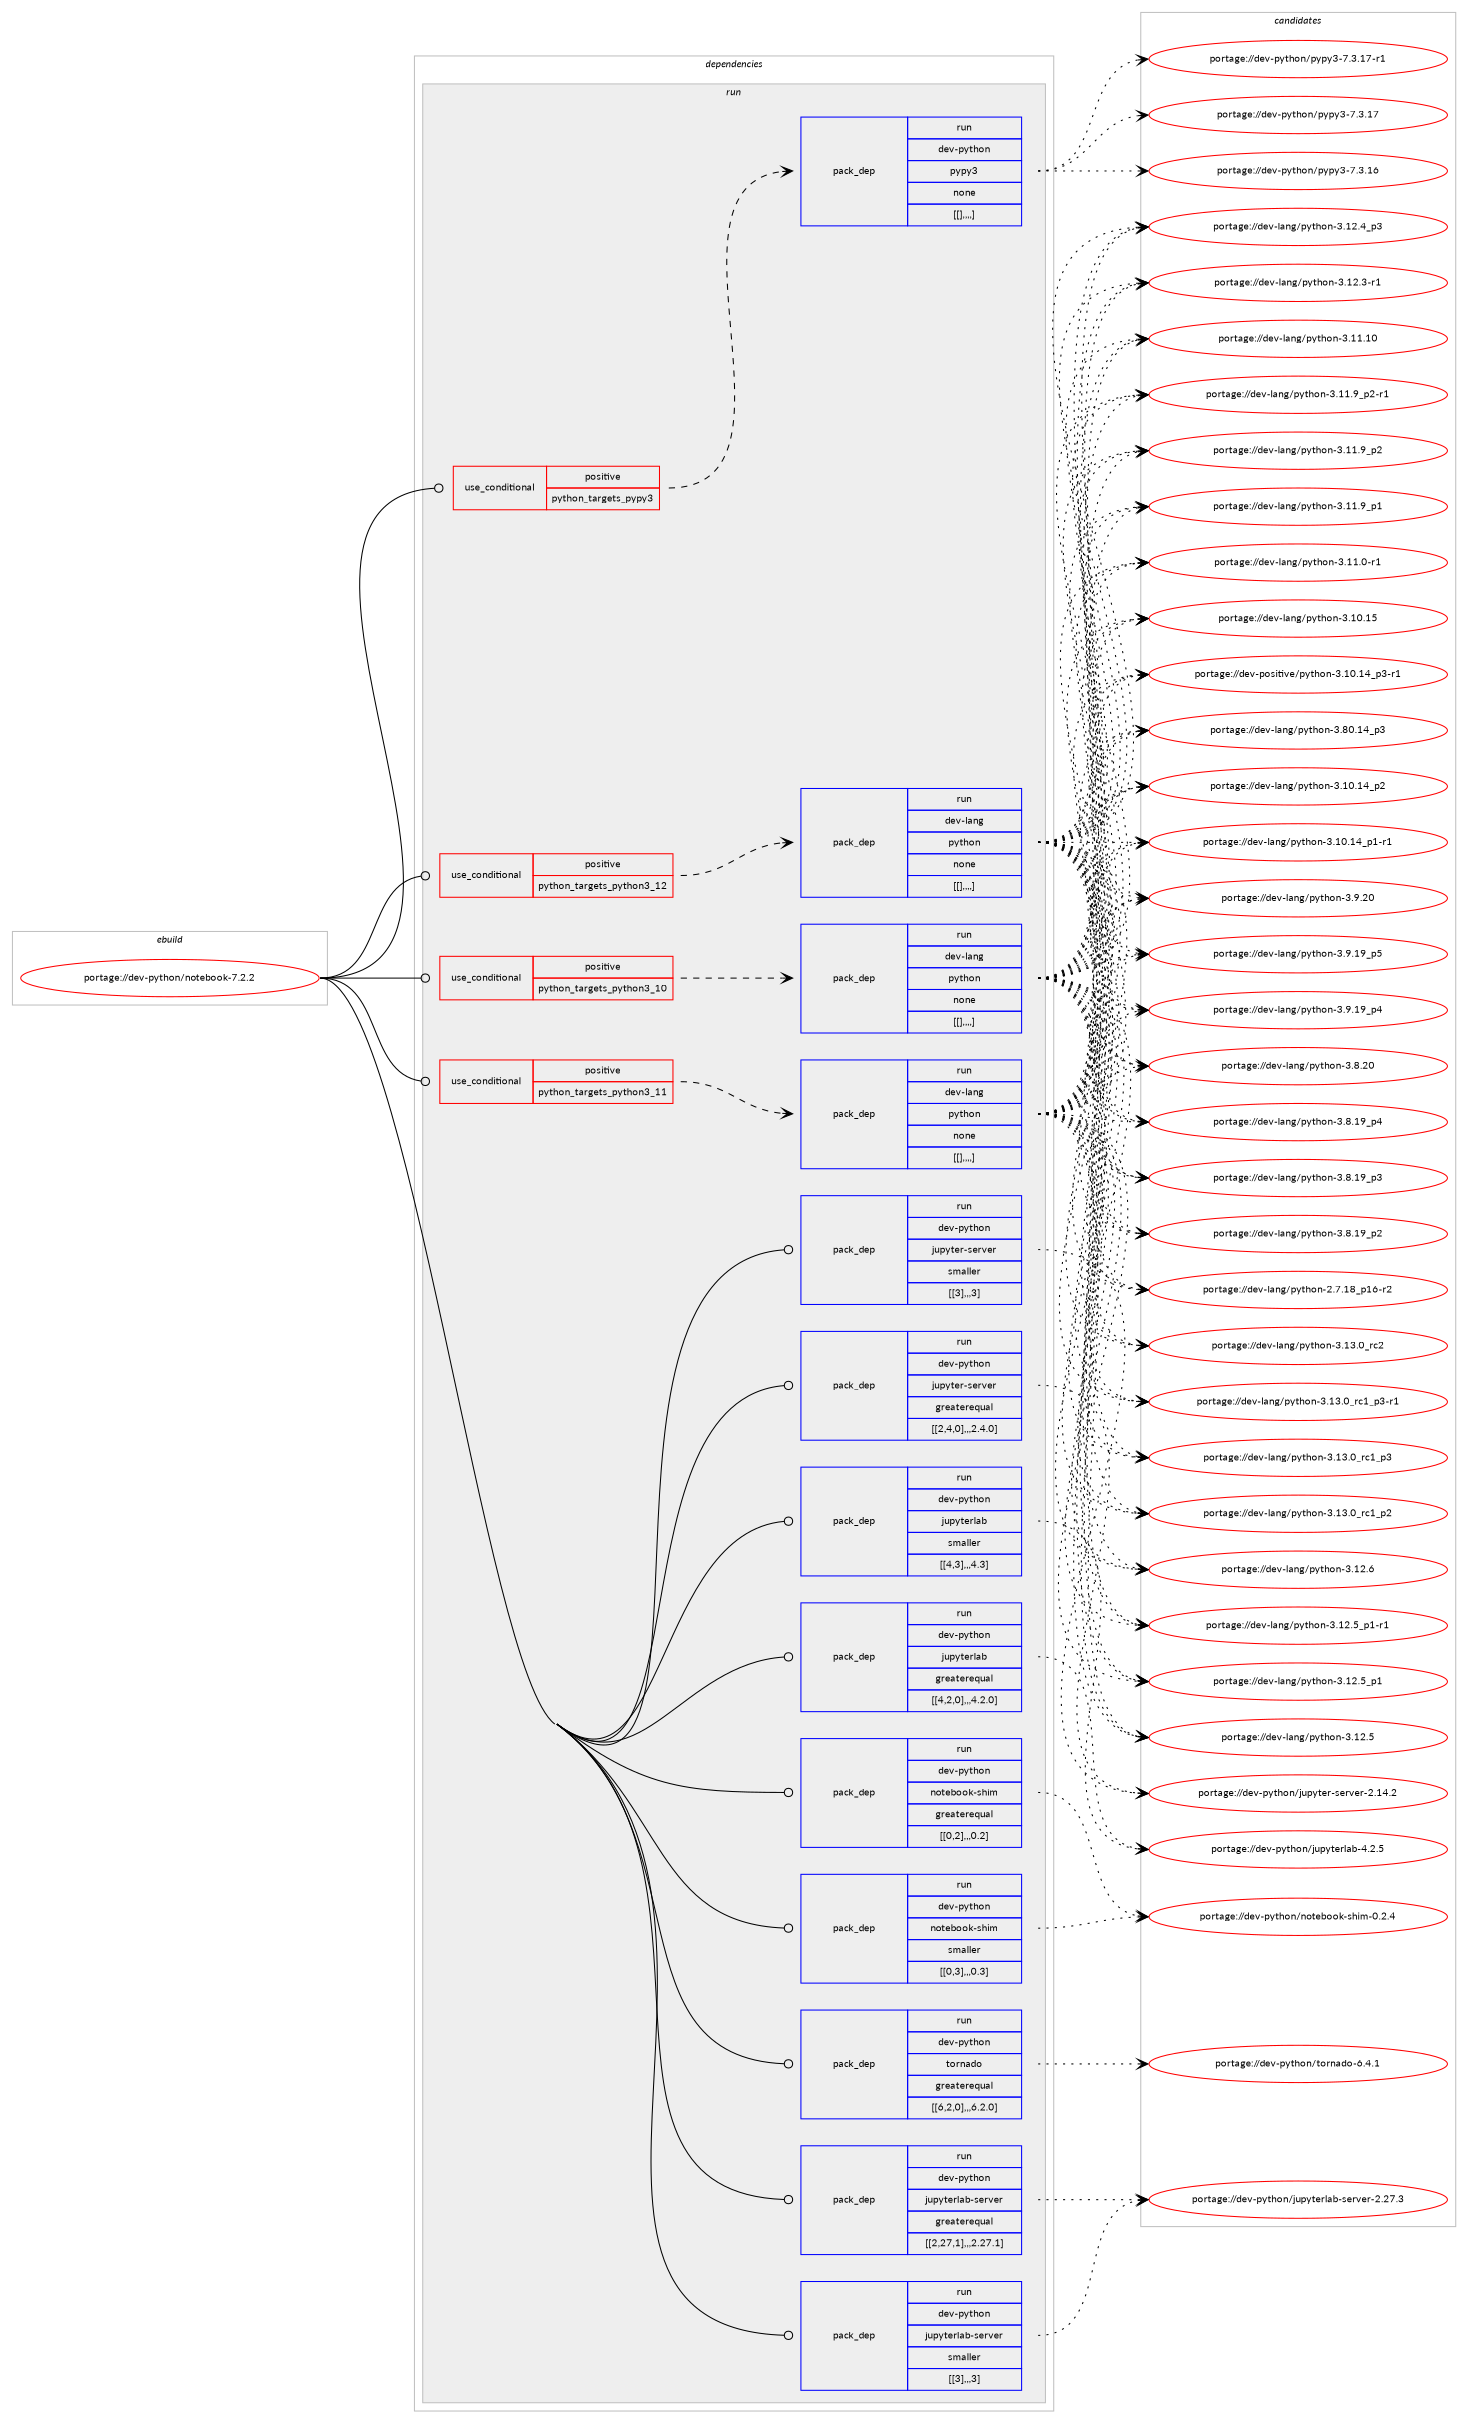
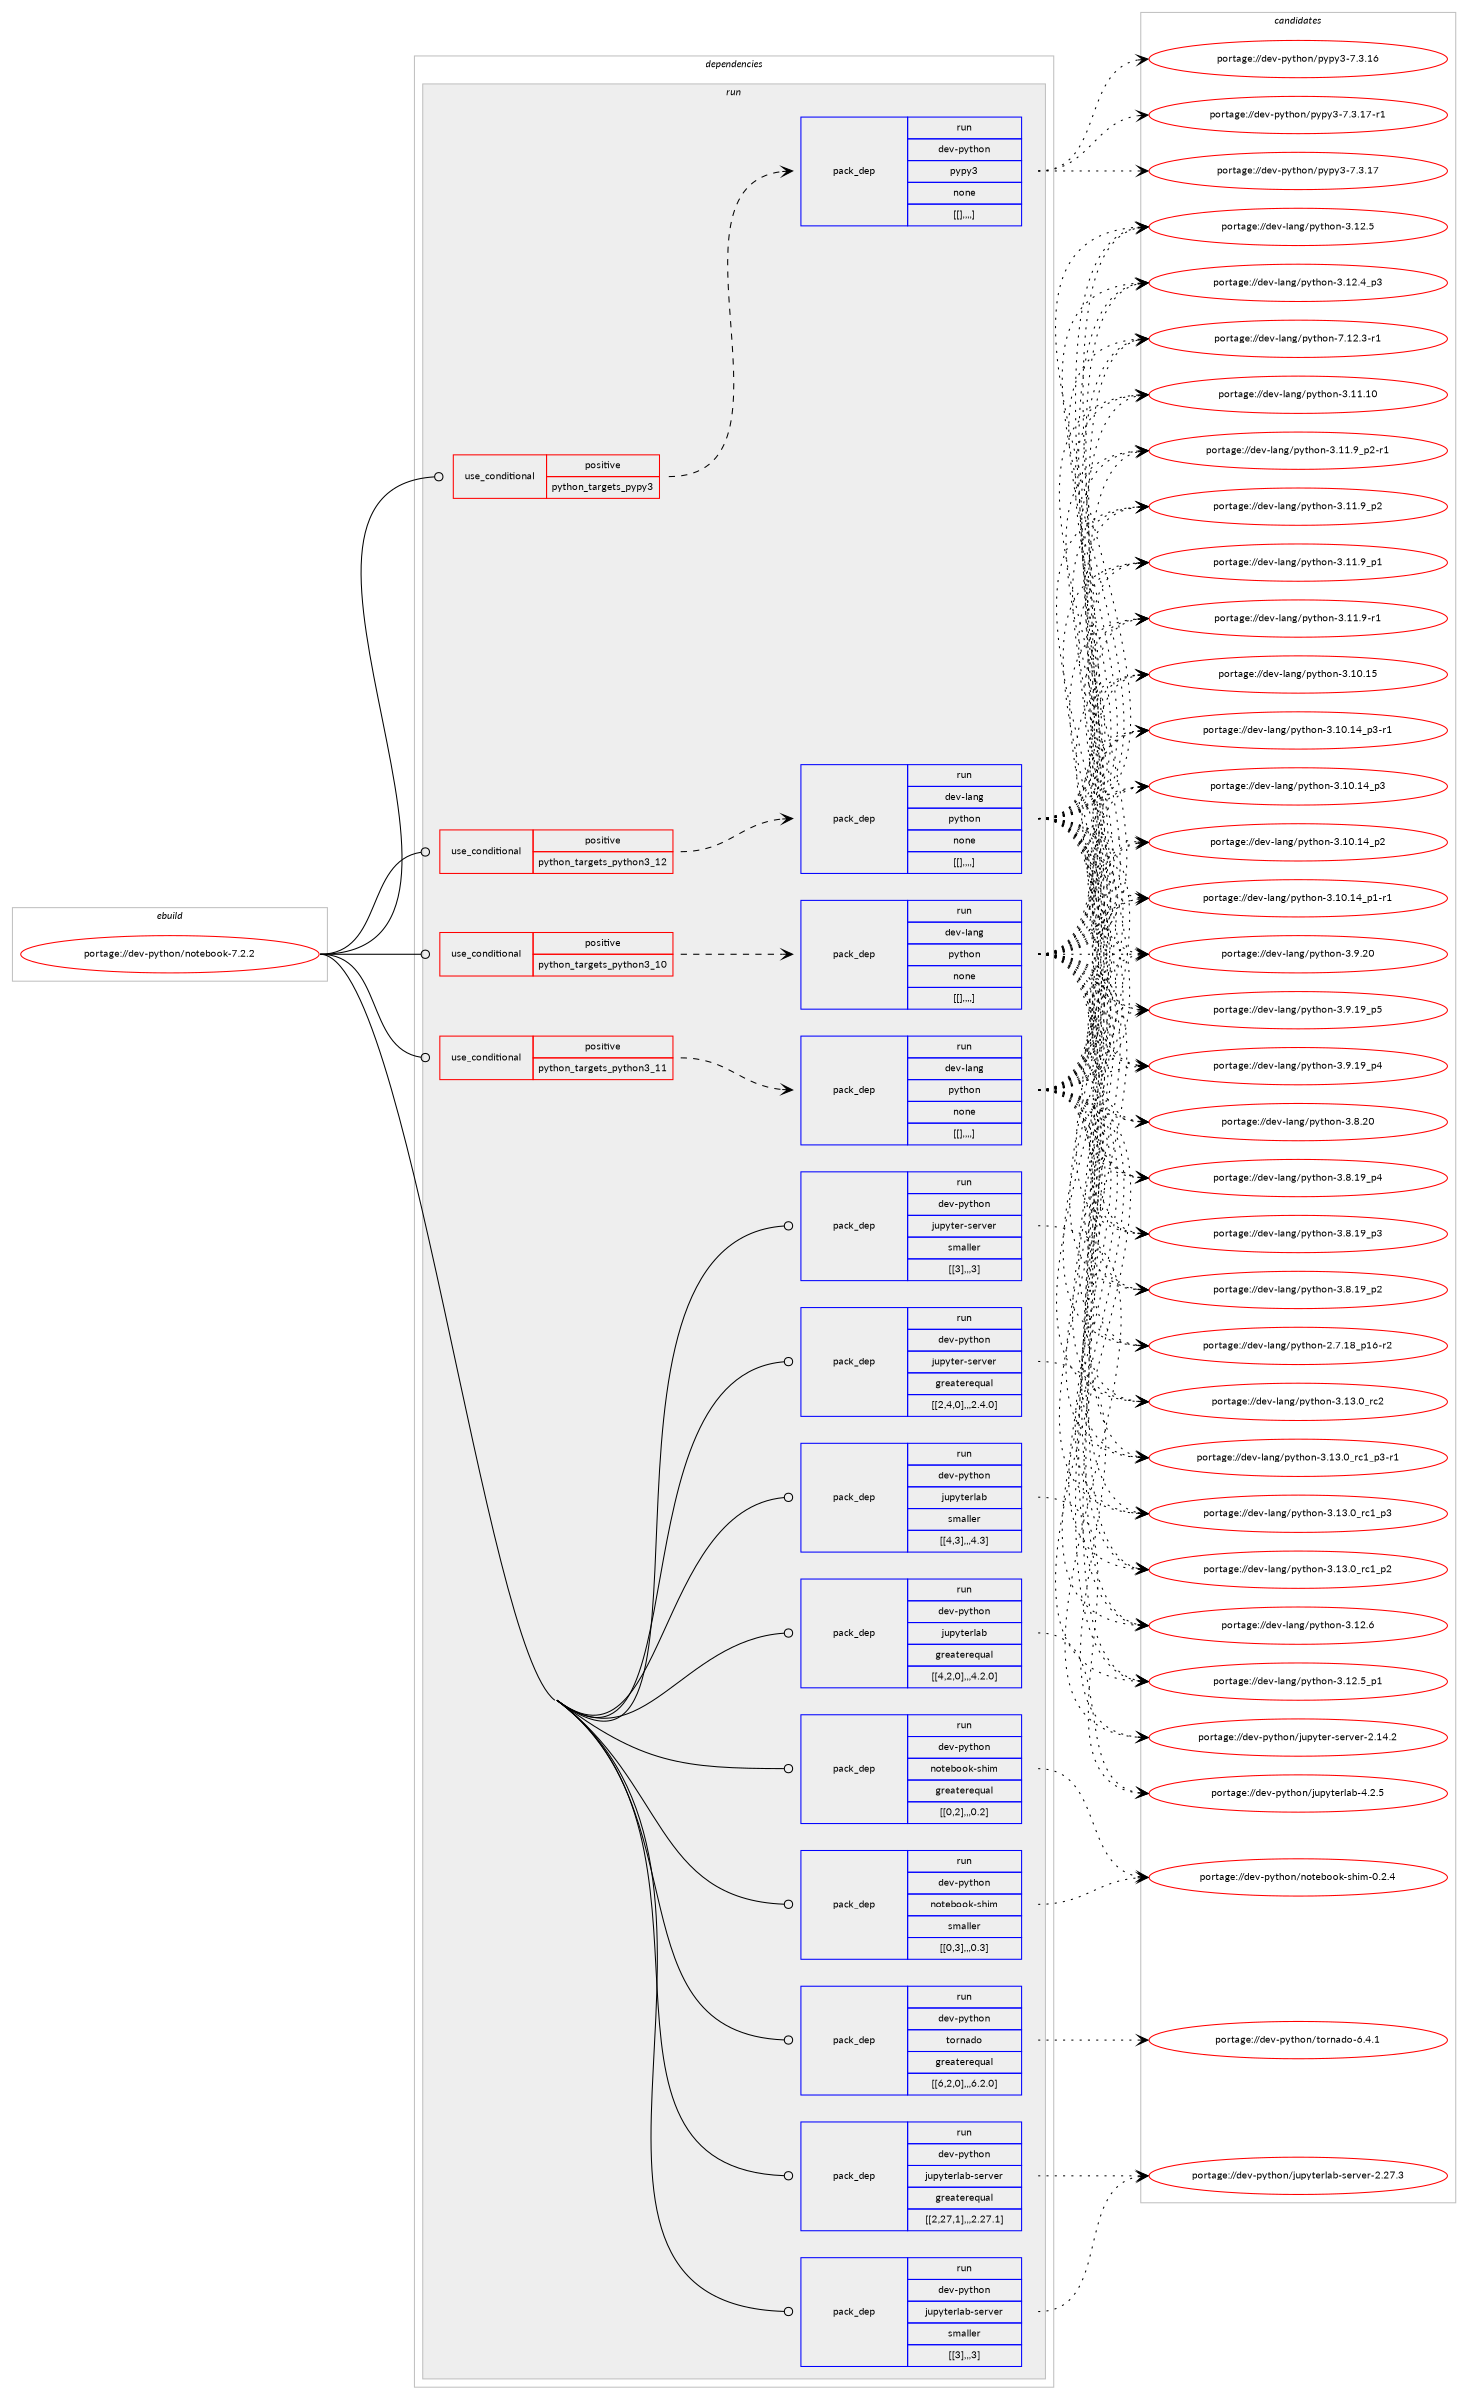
node "portage://dev-lang/python-3.12.3-r1": label "portage://dev-lang/python-3.12.3-r1" -> "portage://dev-lang/python-7.12.3-r1"
node "portage://dev-lang/python-3.11.0-r1": label "portage://dev-lang/python-3.11.0-r1" -> "portage://dev-lang/python-3.11.9-r1"
node "portage://dev-positive/python-3.10.14_p3-r1": label "portage://dev-positive/python-3.10.14_p3-r1" -> "portage://dev-lang/python-3.10.14_p3-r1"
node "portage://dev-lang/python-3.80.14_p3": label "portage://dev-lang/python-3.80.14_p3" -> "portage://dev-lang/python-3.10.14_p3"
node "portage://dev-lang/python-3.12.5_p1-r1": removed
